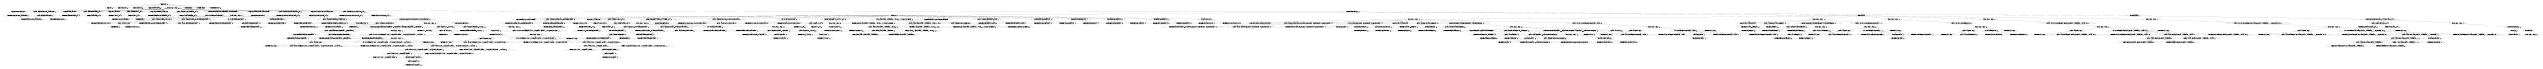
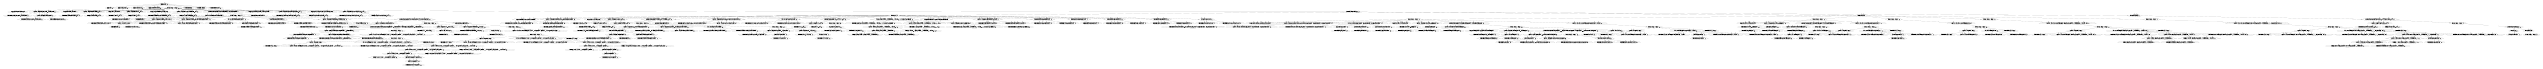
node "(IDENTIFIER,exc,getSystemId())": added
